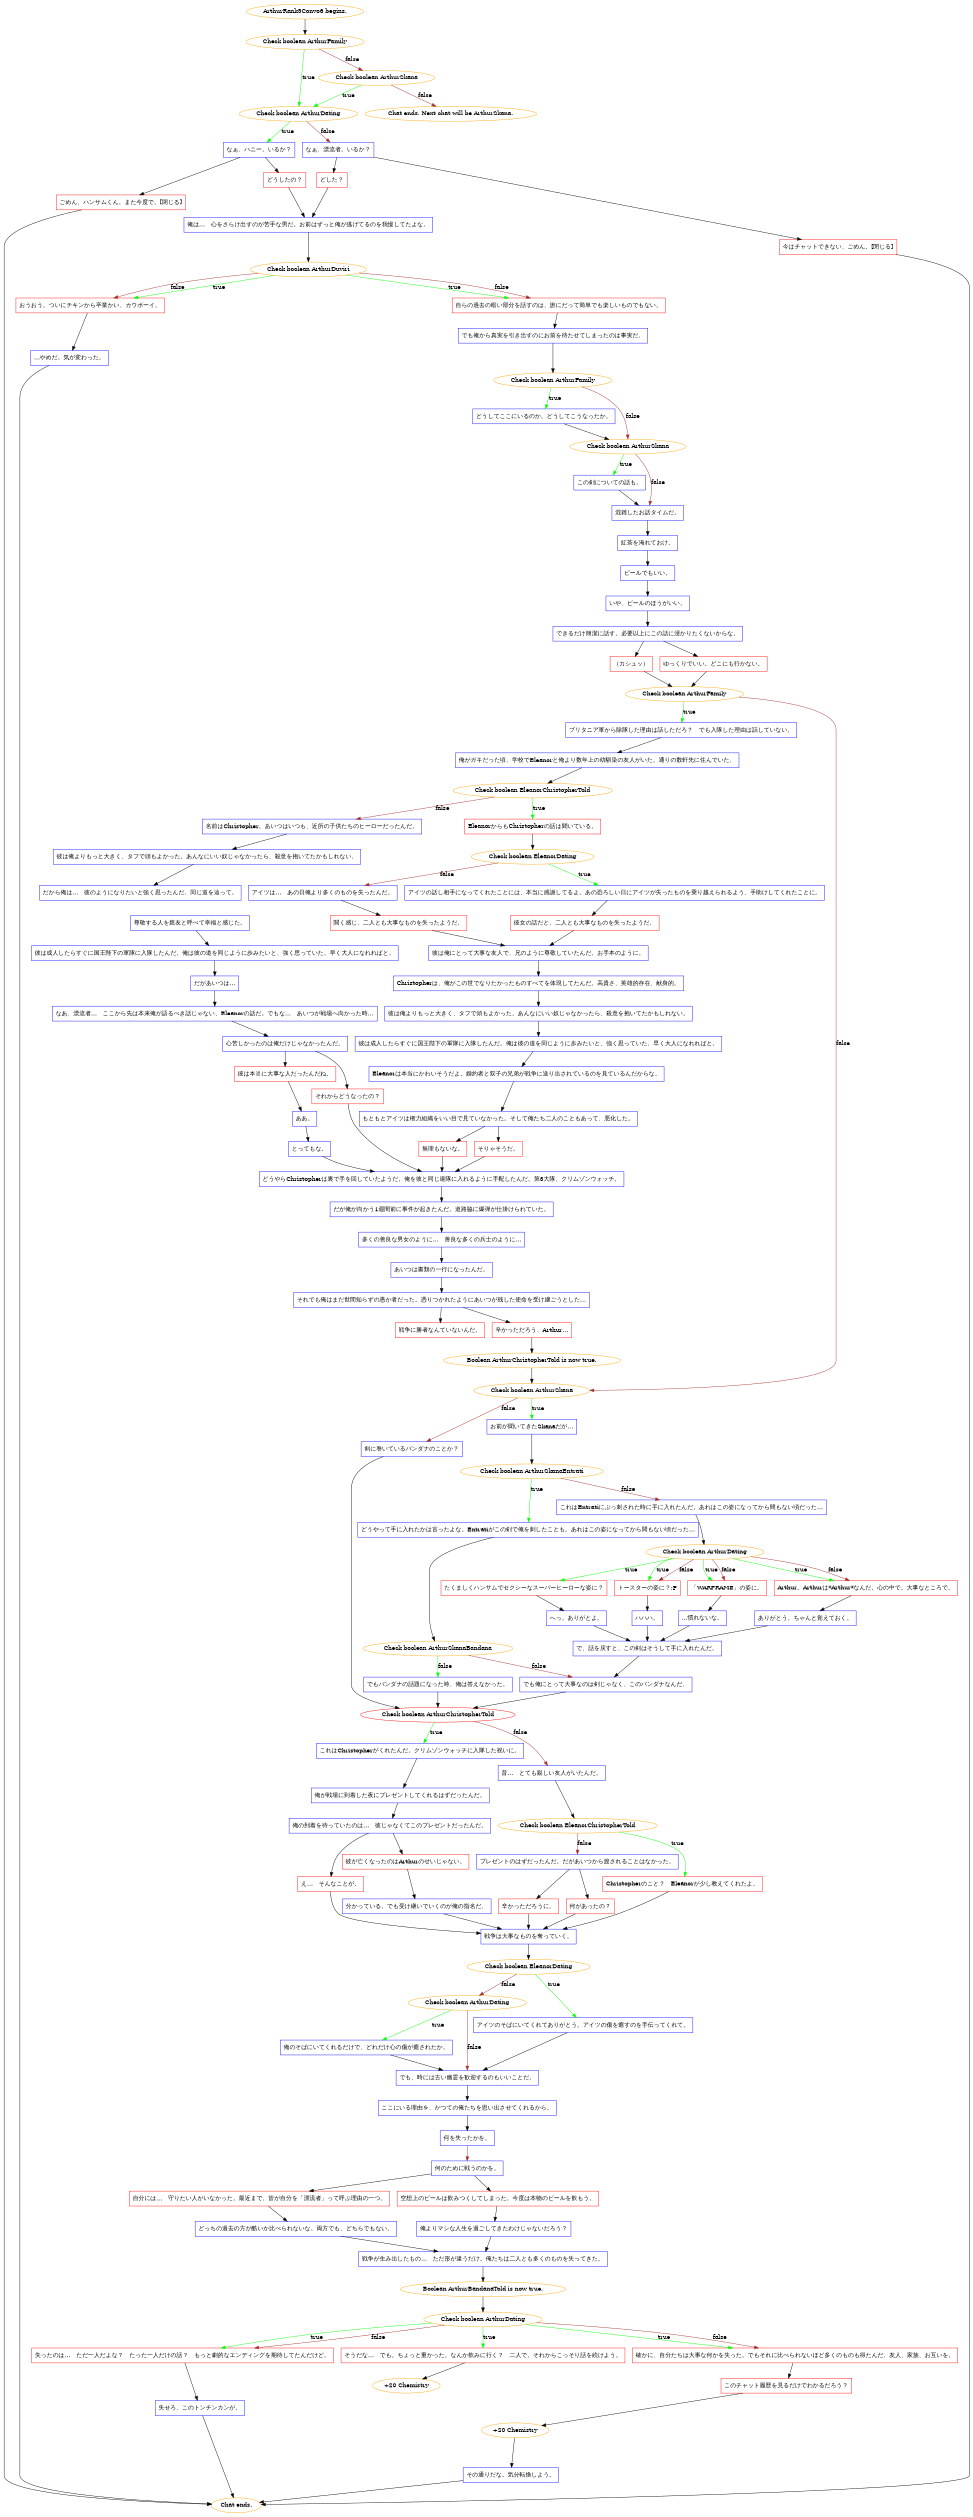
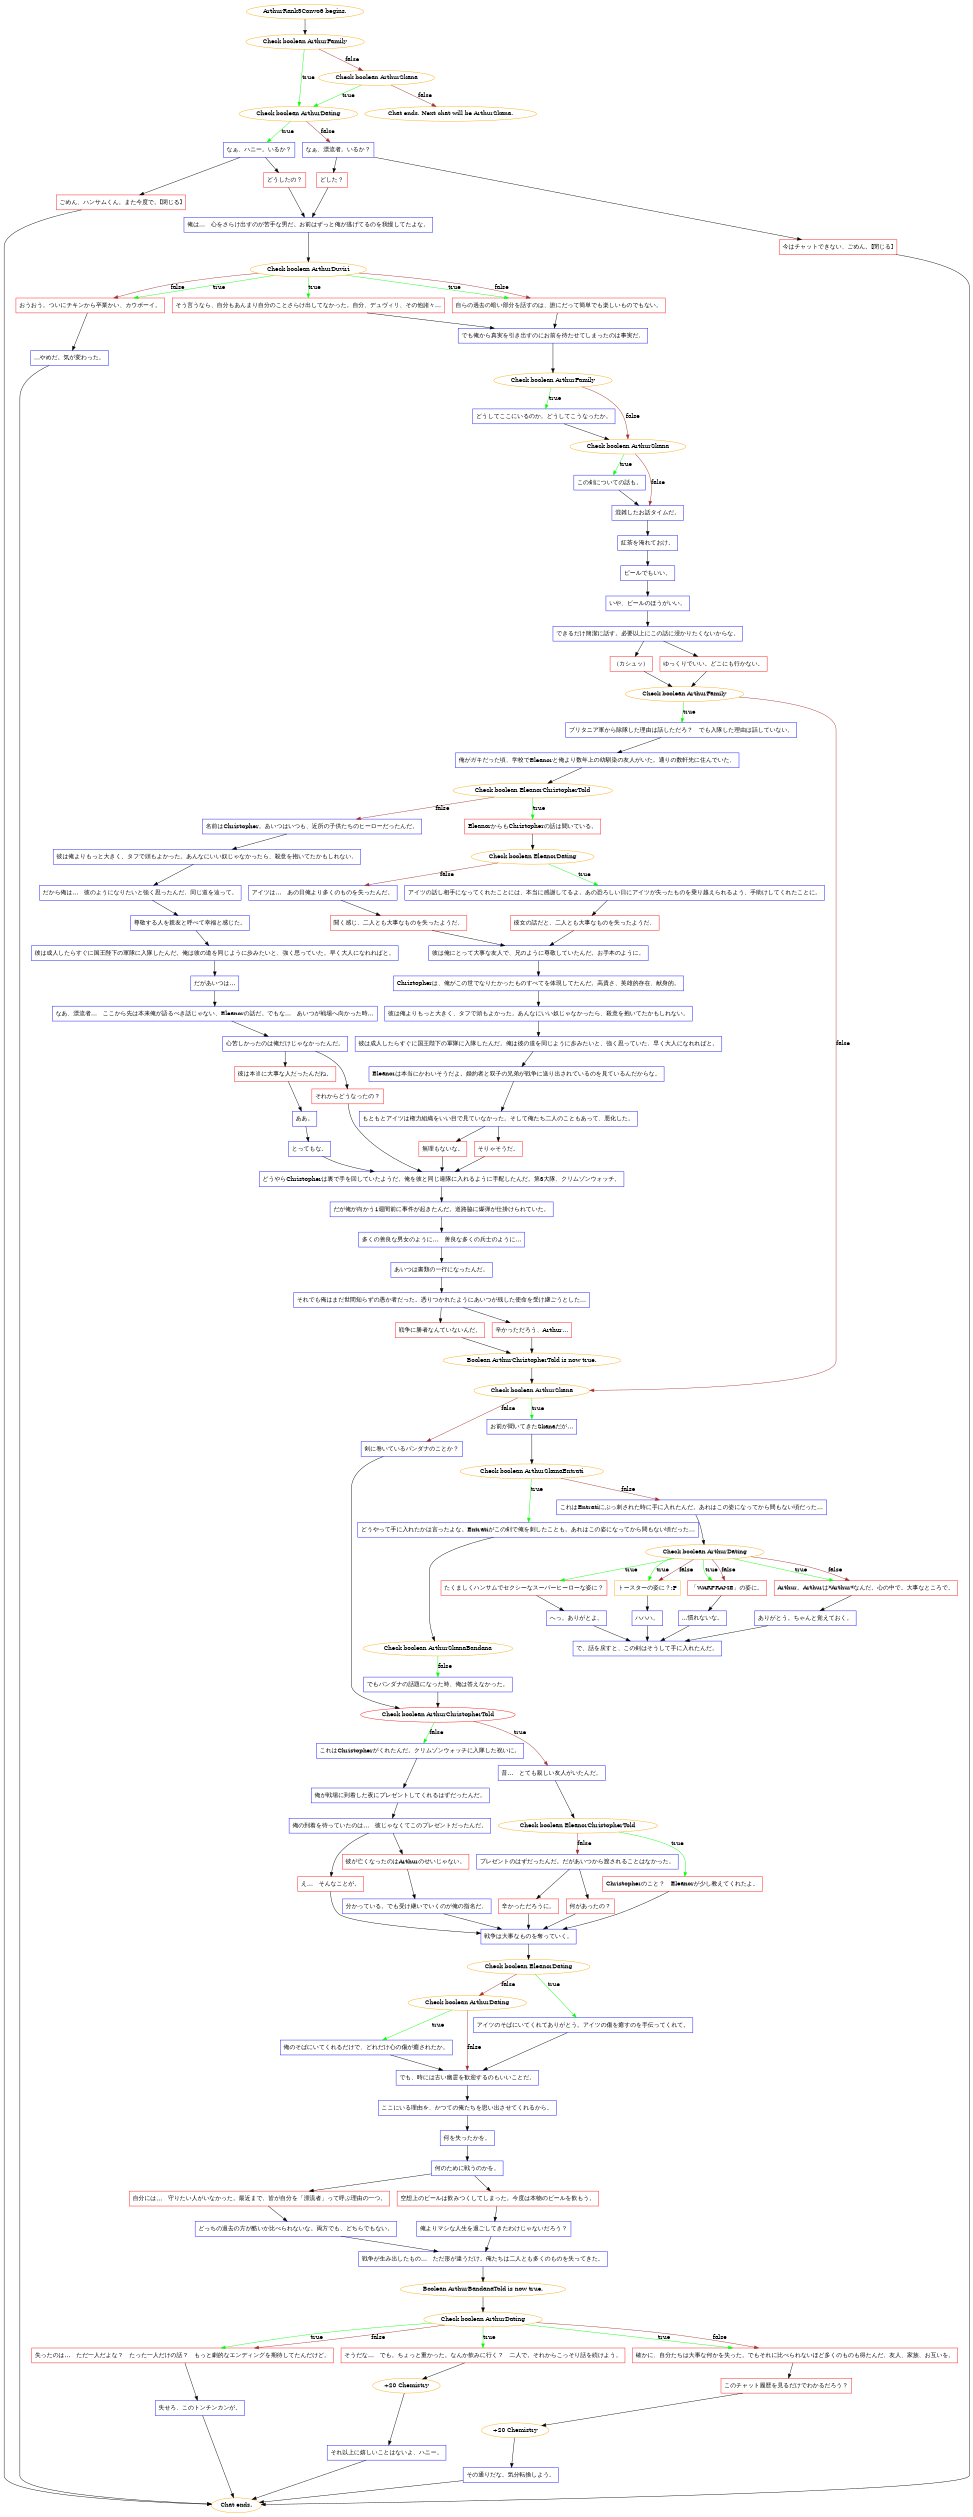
node "そう言うなら、自分もあんまり自分のことさらけ出してなかった。自分、デュヴィリ、その他諸々…": added
edge "だから俺は…　彼のようになりたいと強く思ったんだ。同じ道を辿って。" -> "尊敬する人を親友と呼べて幸福と感じた。": added
edge "戦争に勝者なんていないんだ。" -> "Boolean ArthurChristopherTold is now true.": added
node "トースターの姿に？:P": color red -> orange
node "でも俺にとって大事なのは剣じゃなく、このバンダナなんだ。": removed
edge "Check boolean ArthurChristopherTold" -> "これはChristopherがくれたんだ。クリムゾンウォッチに入隊した祝いに。": label "true" -> "false"
edge "Check boolean ArthurChristopherTold" -> "昔…　とても親しい友人がいたんだ。": label "false" -> "true"
edge "何を失ったかを。" -> "何のために戦うのかを。": color brown -> black
node "それ以上に嬉しいことはないよ、ハニー。": added
